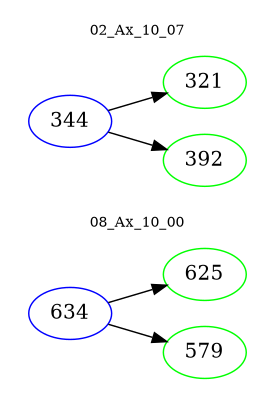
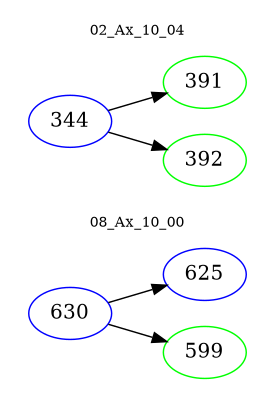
cluster "02_Ax_10_07": label "02_Ax_10_07" -> "02_Ax_10_04"
node "321": label "321" -> "391"
node "625": color green -> blue
node "634": label "634" -> "630"
node "579": label "579" -> "599"
